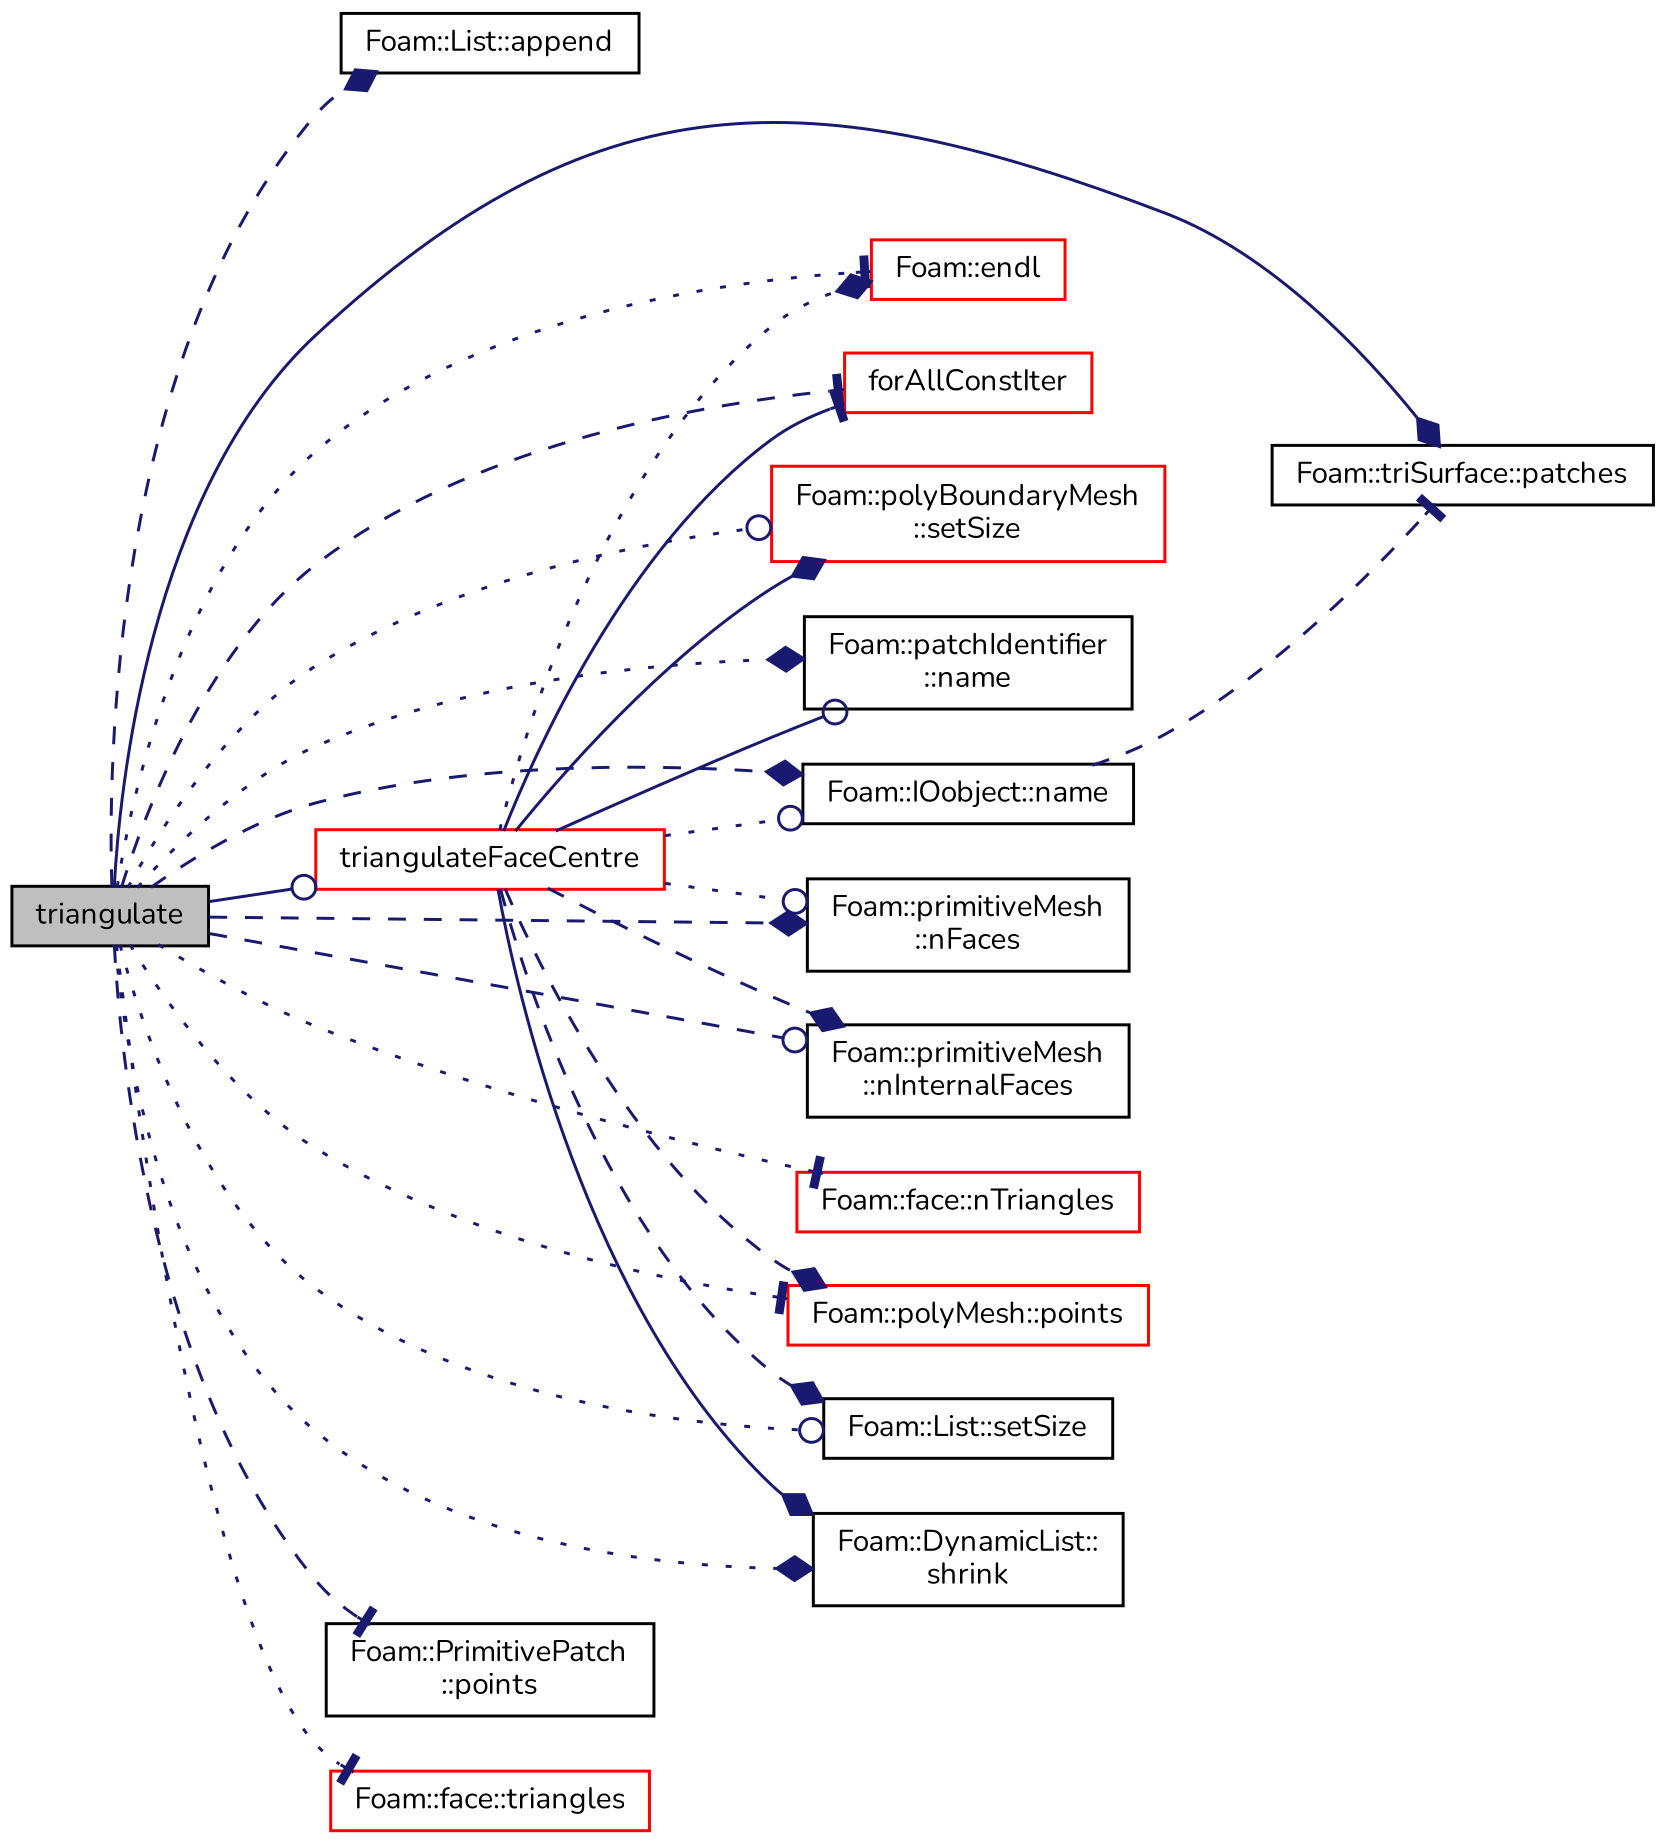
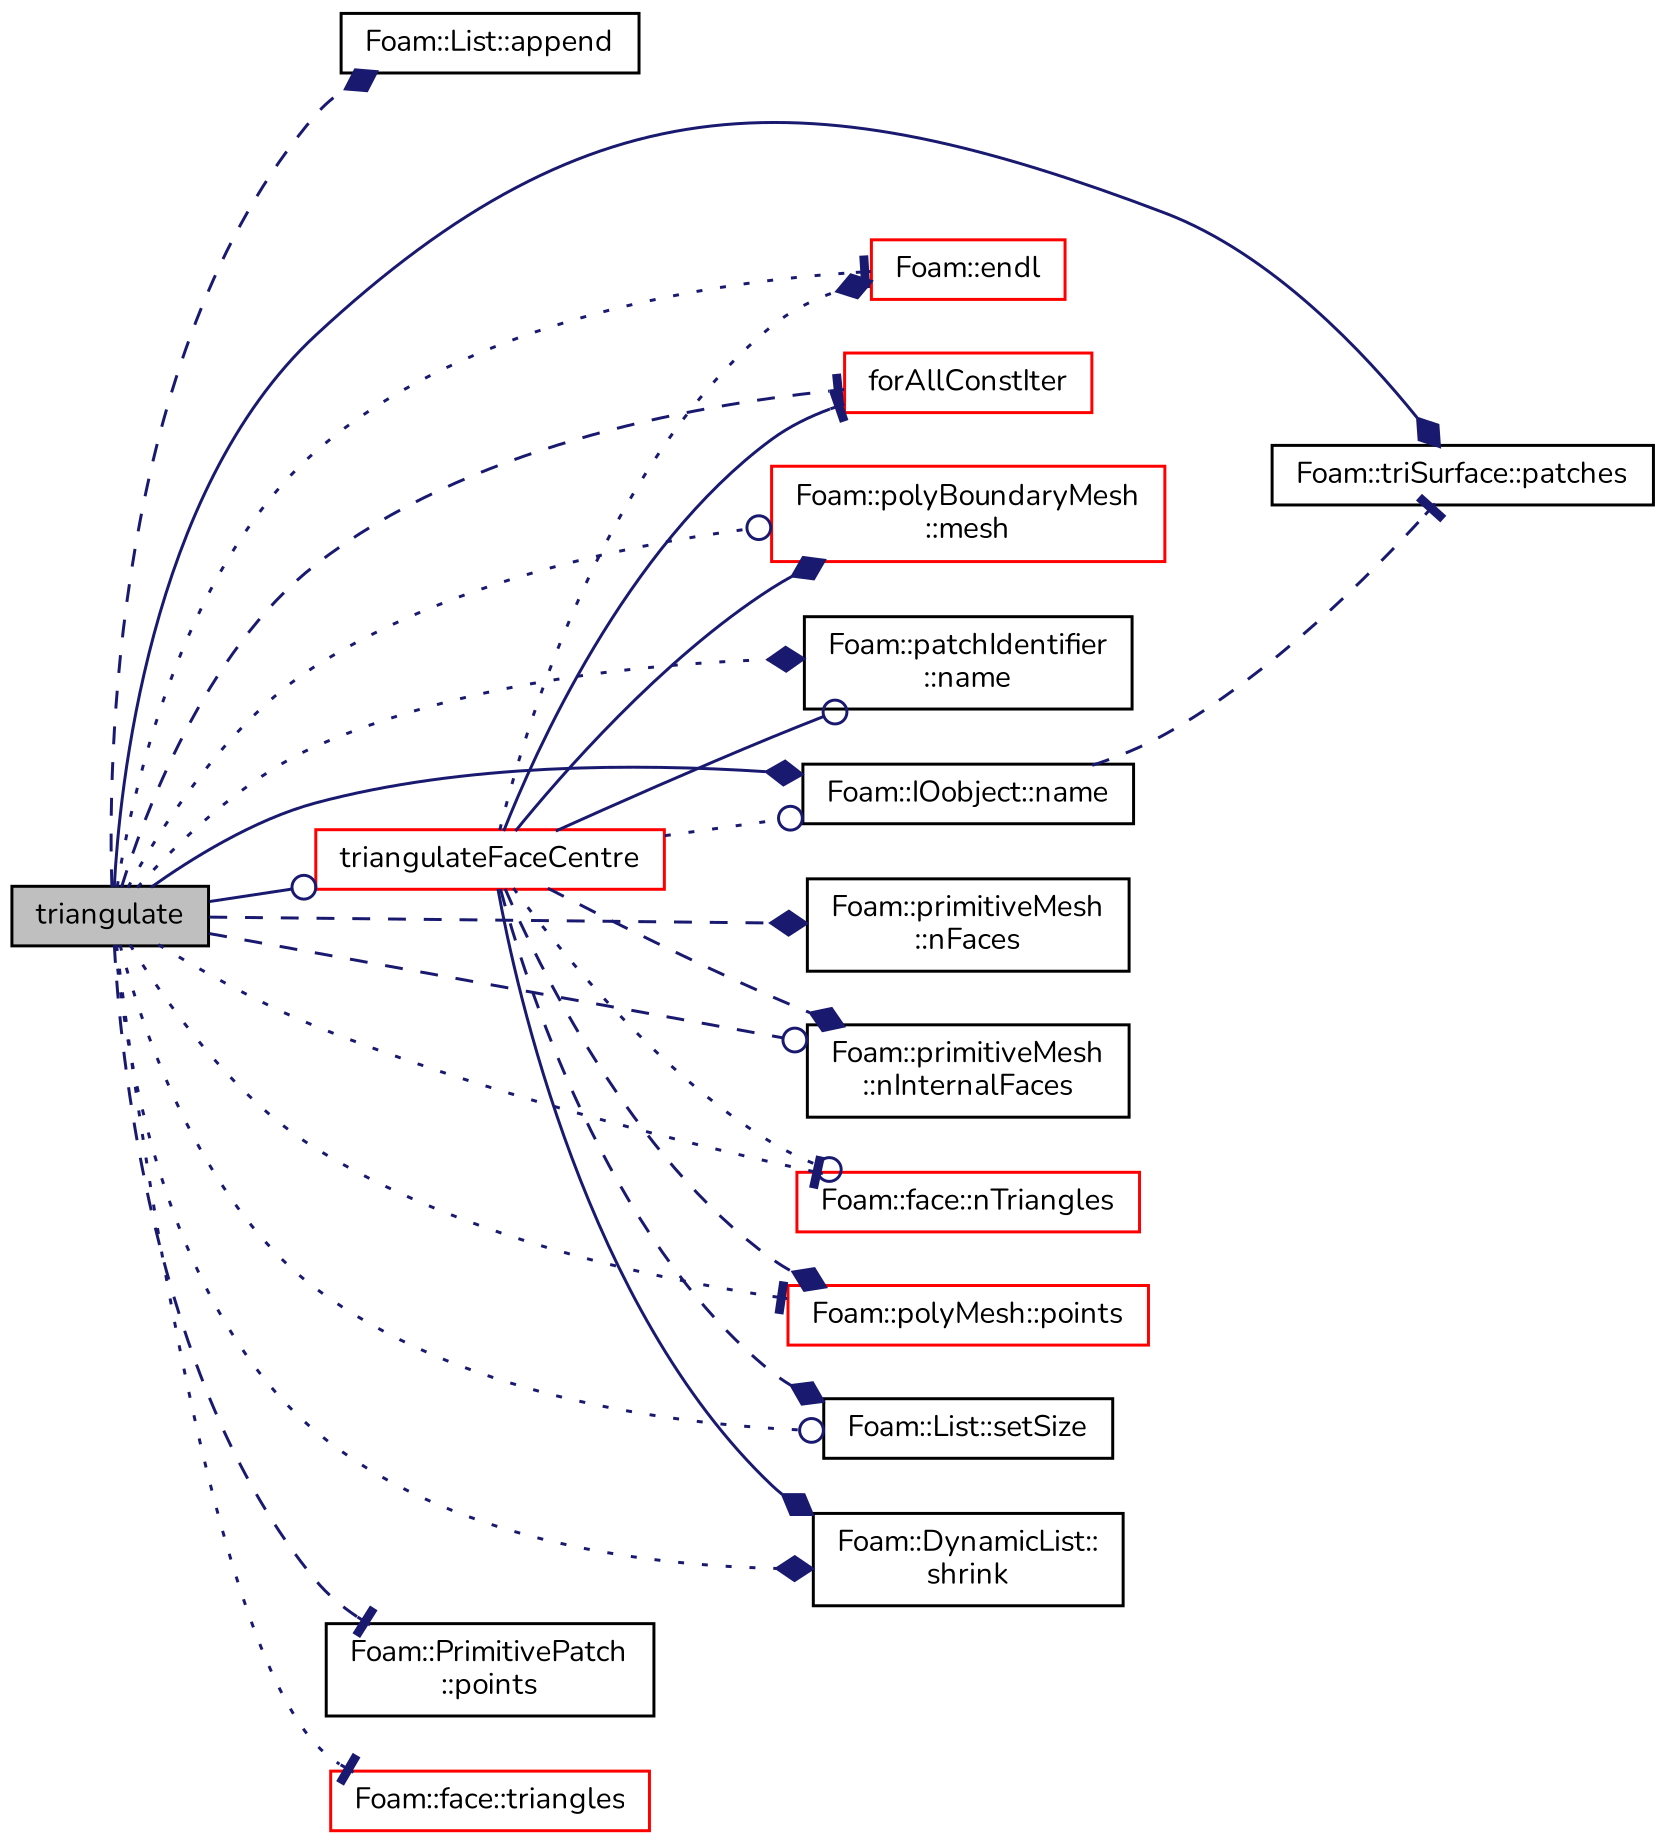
node "Foam::polyBoundaryMesh ::setSize": label "Foam::polyBoundaryMesh ::setSize" -> "Foam::polyBoundaryMesh ::mesh"
edge "triangulate" -> "Foam::IOobject::name": style dashed -> solid
edge "triangulateFaceCentre" -> "Foam::primitiveMesh ::nFaces": now "triangulateFaceCentre" -> "Foam::face::nTriangles"
